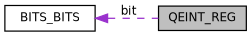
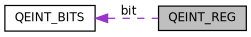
node "BITS_BITS": label "BITS_BITS" -> "QEINT_BITS"
